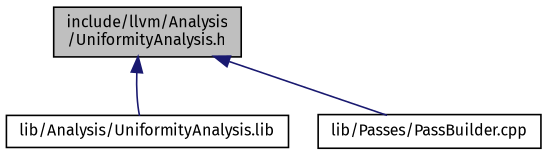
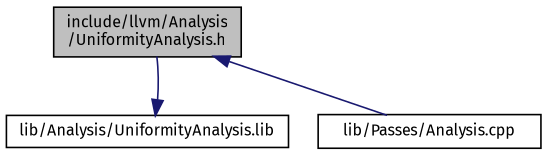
edge "lib/Analysis/UniformityAnalysis.lib" -> "include/llvm/Analysis /UniformityAnalysis.h": reversed
node "lib/Passes/PassBuilder.cpp": label "lib/Passes/PassBuilder.cpp" -> "lib/Passes/Analysis.cpp"
